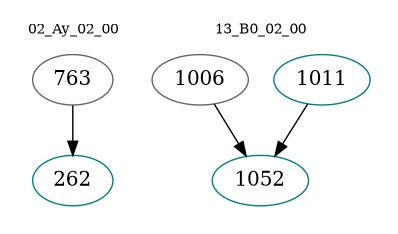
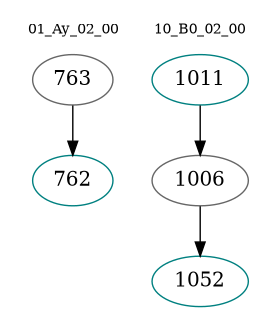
cluster "02_Ay_02_00": label "02_Ay_02_00" -> "01_Ay_02_00"
cluster "13_B0_02_00": label "13_B0_02_00" -> "10_B0_02_00"
edge "1011" -> "1052": now "1011" -> "1006"
node "262": label "262" -> "762"
